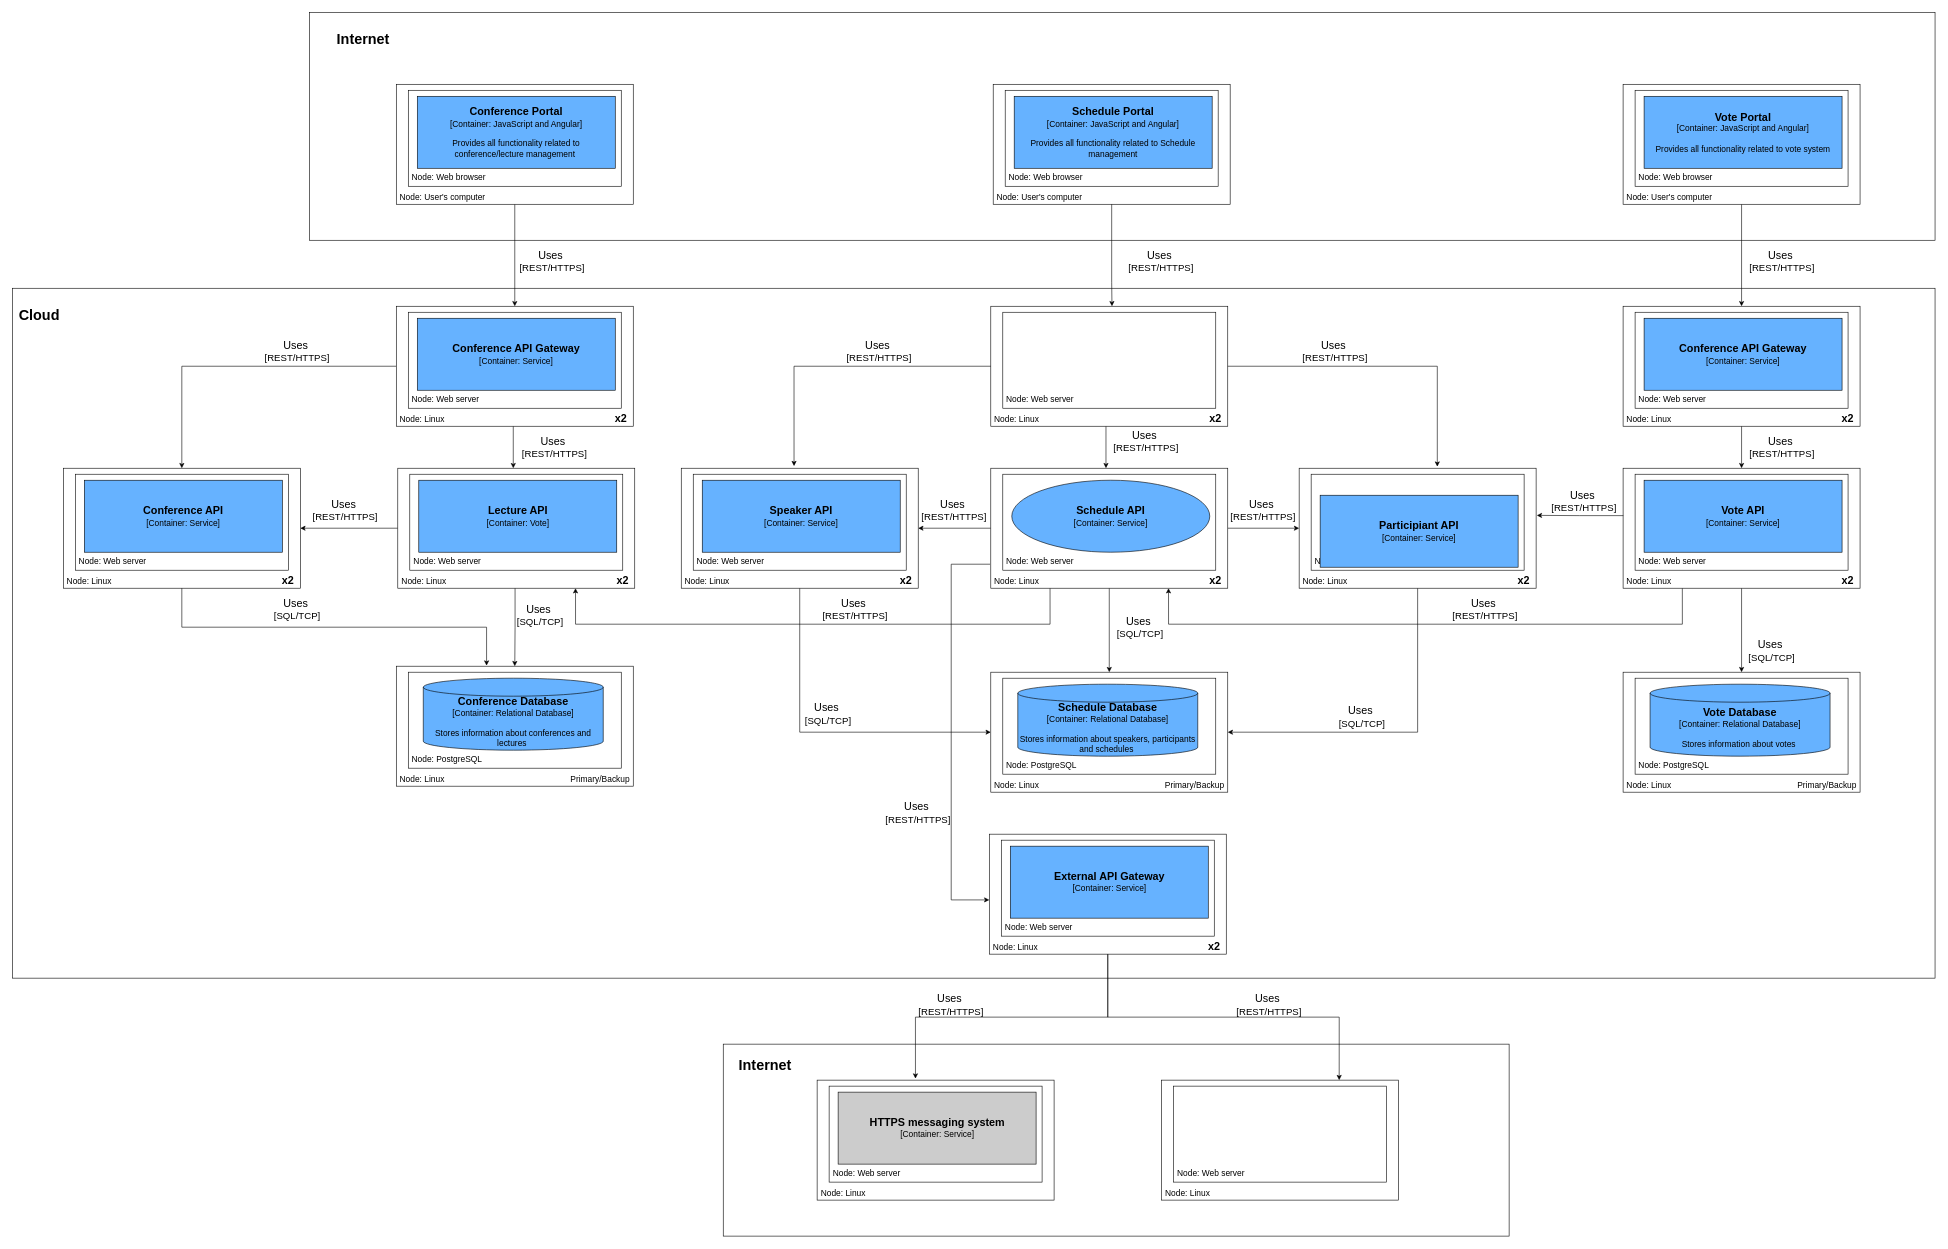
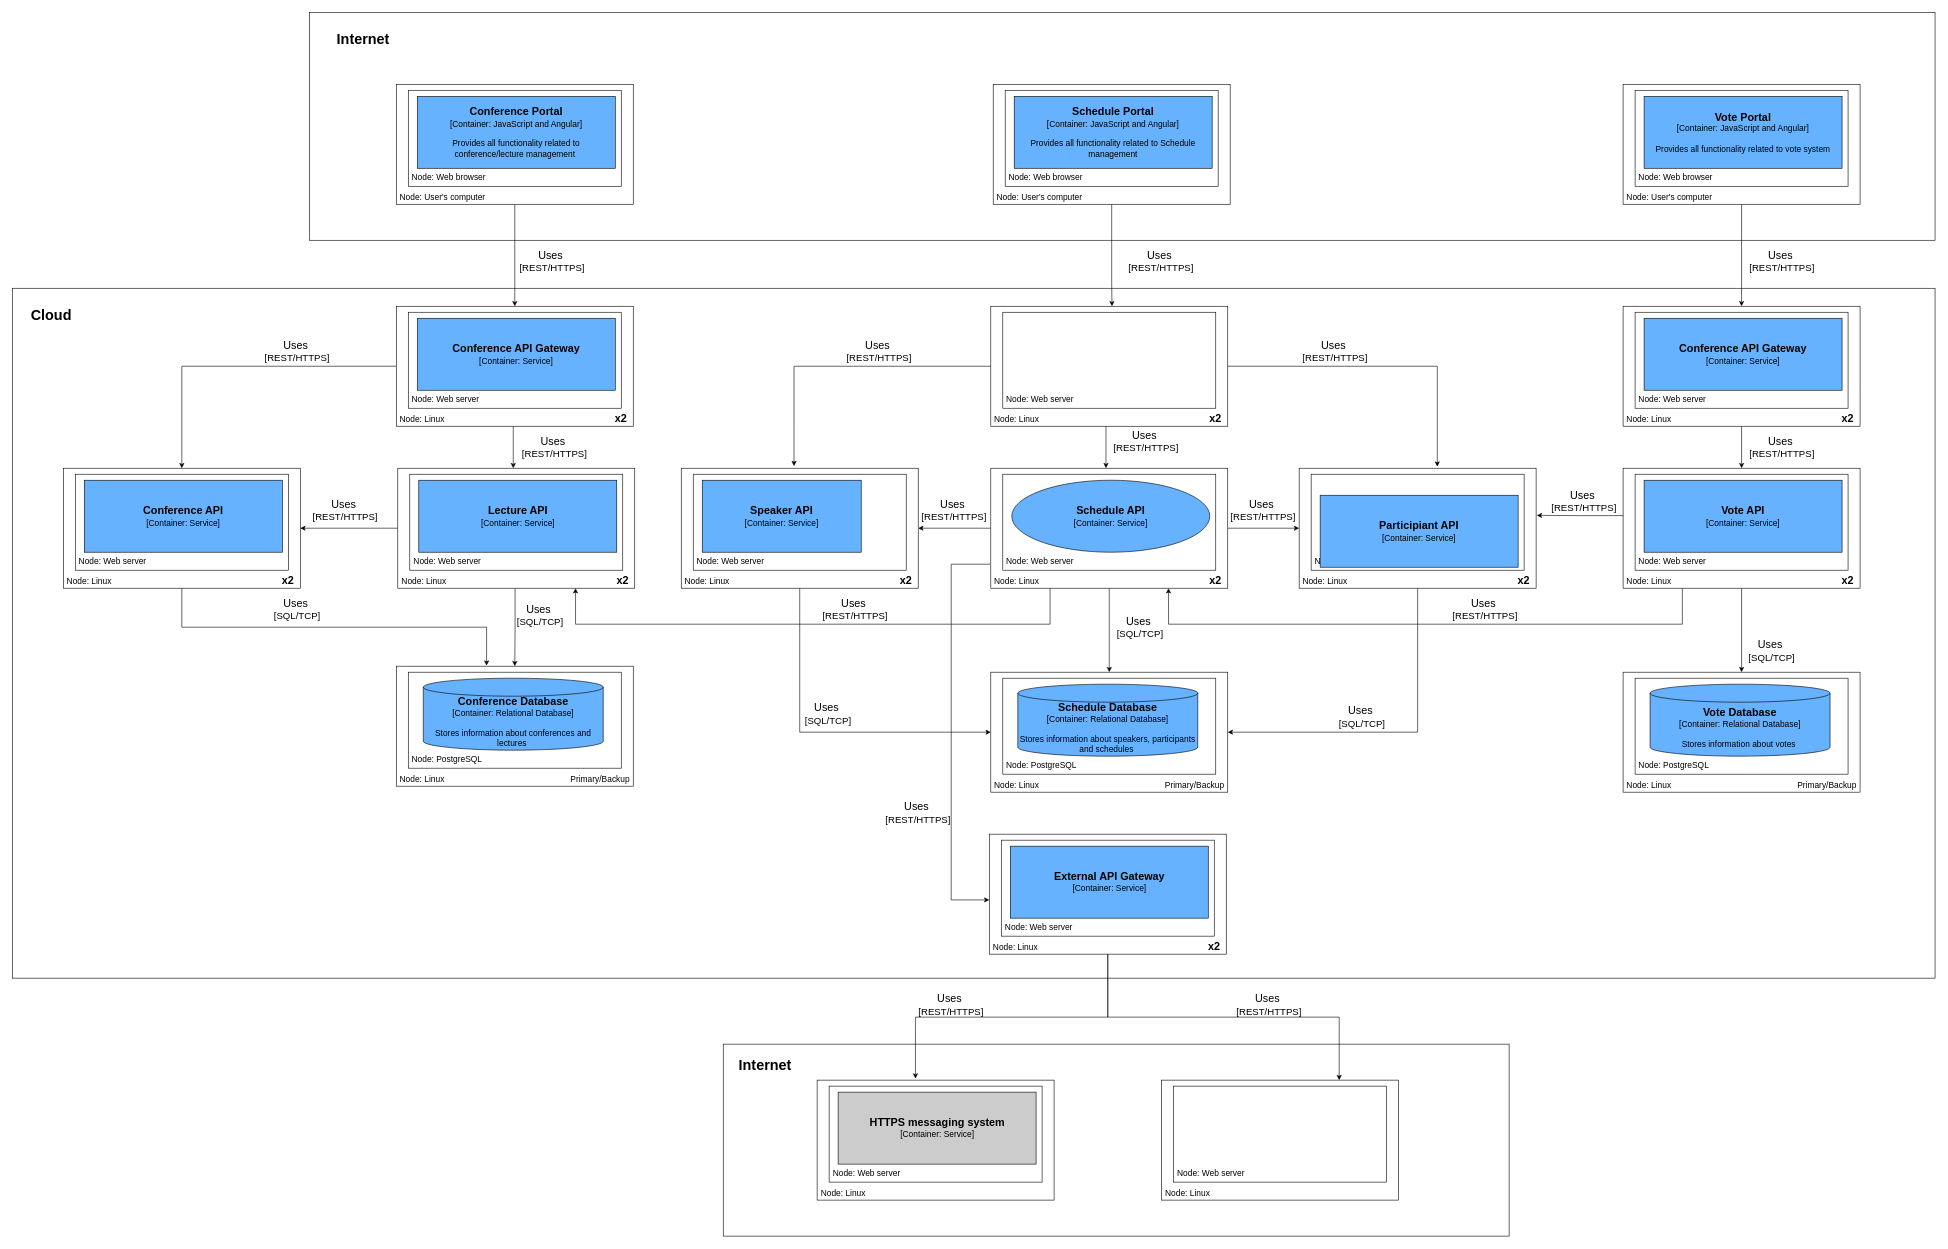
node "Cloud": moved (39, 315) -> (51, 315)
node "Lecture API [Container: Vote]": label "Lecture API [Container: Vote]" -> "Lecture API [Container: Service]"
node "Speaker API [Container: Service]": size 198x72 -> 159x72
